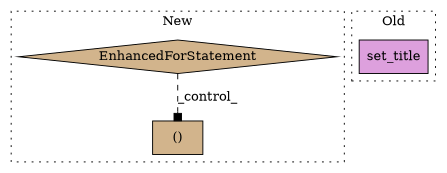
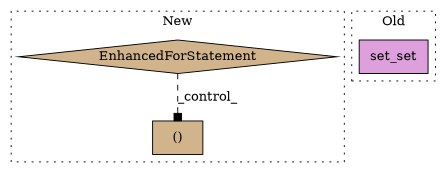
node "set_title": label "set_title" -> "set_set"
